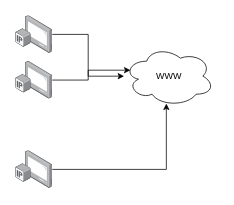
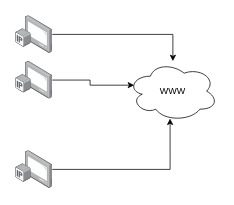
node "WWW": moved (169, 76) -> (173, 91)
